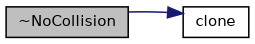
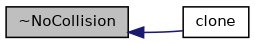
edge "~NoCollision" -> "clone": reversed
